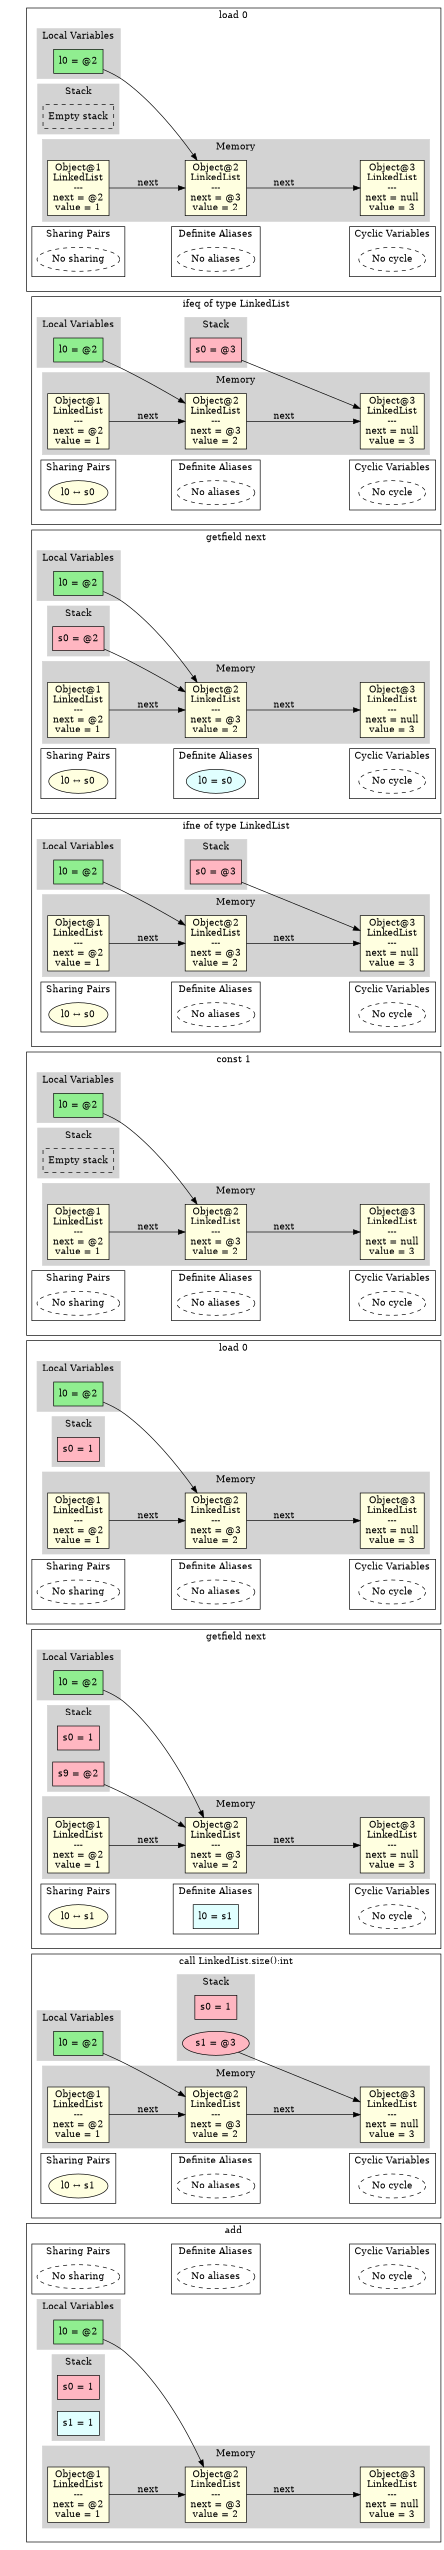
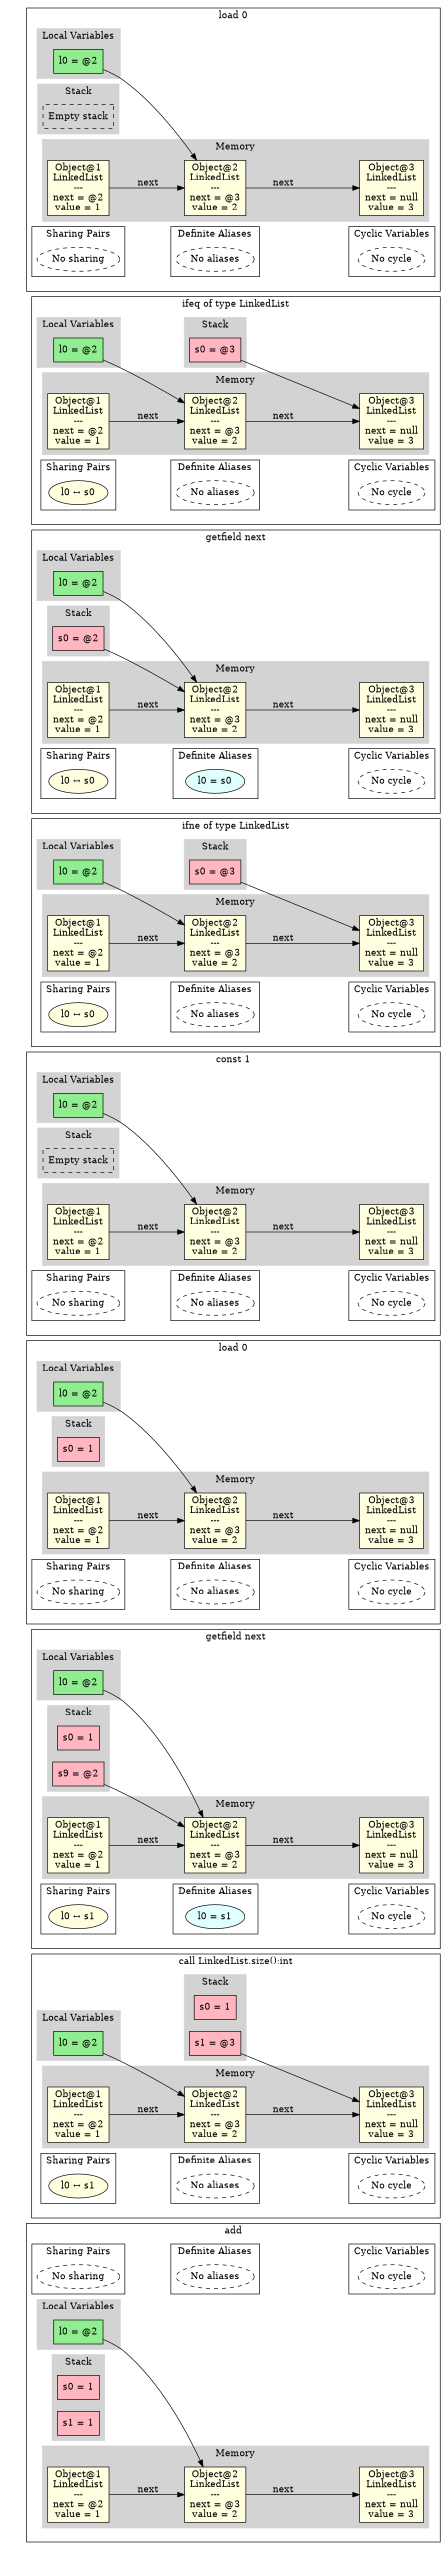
node "l0 = s1": shape box -> ellipse
node "s1 = @3": shape ellipse -> box
node "s1 = 1": fillcolor lightcyan -> lightpink
